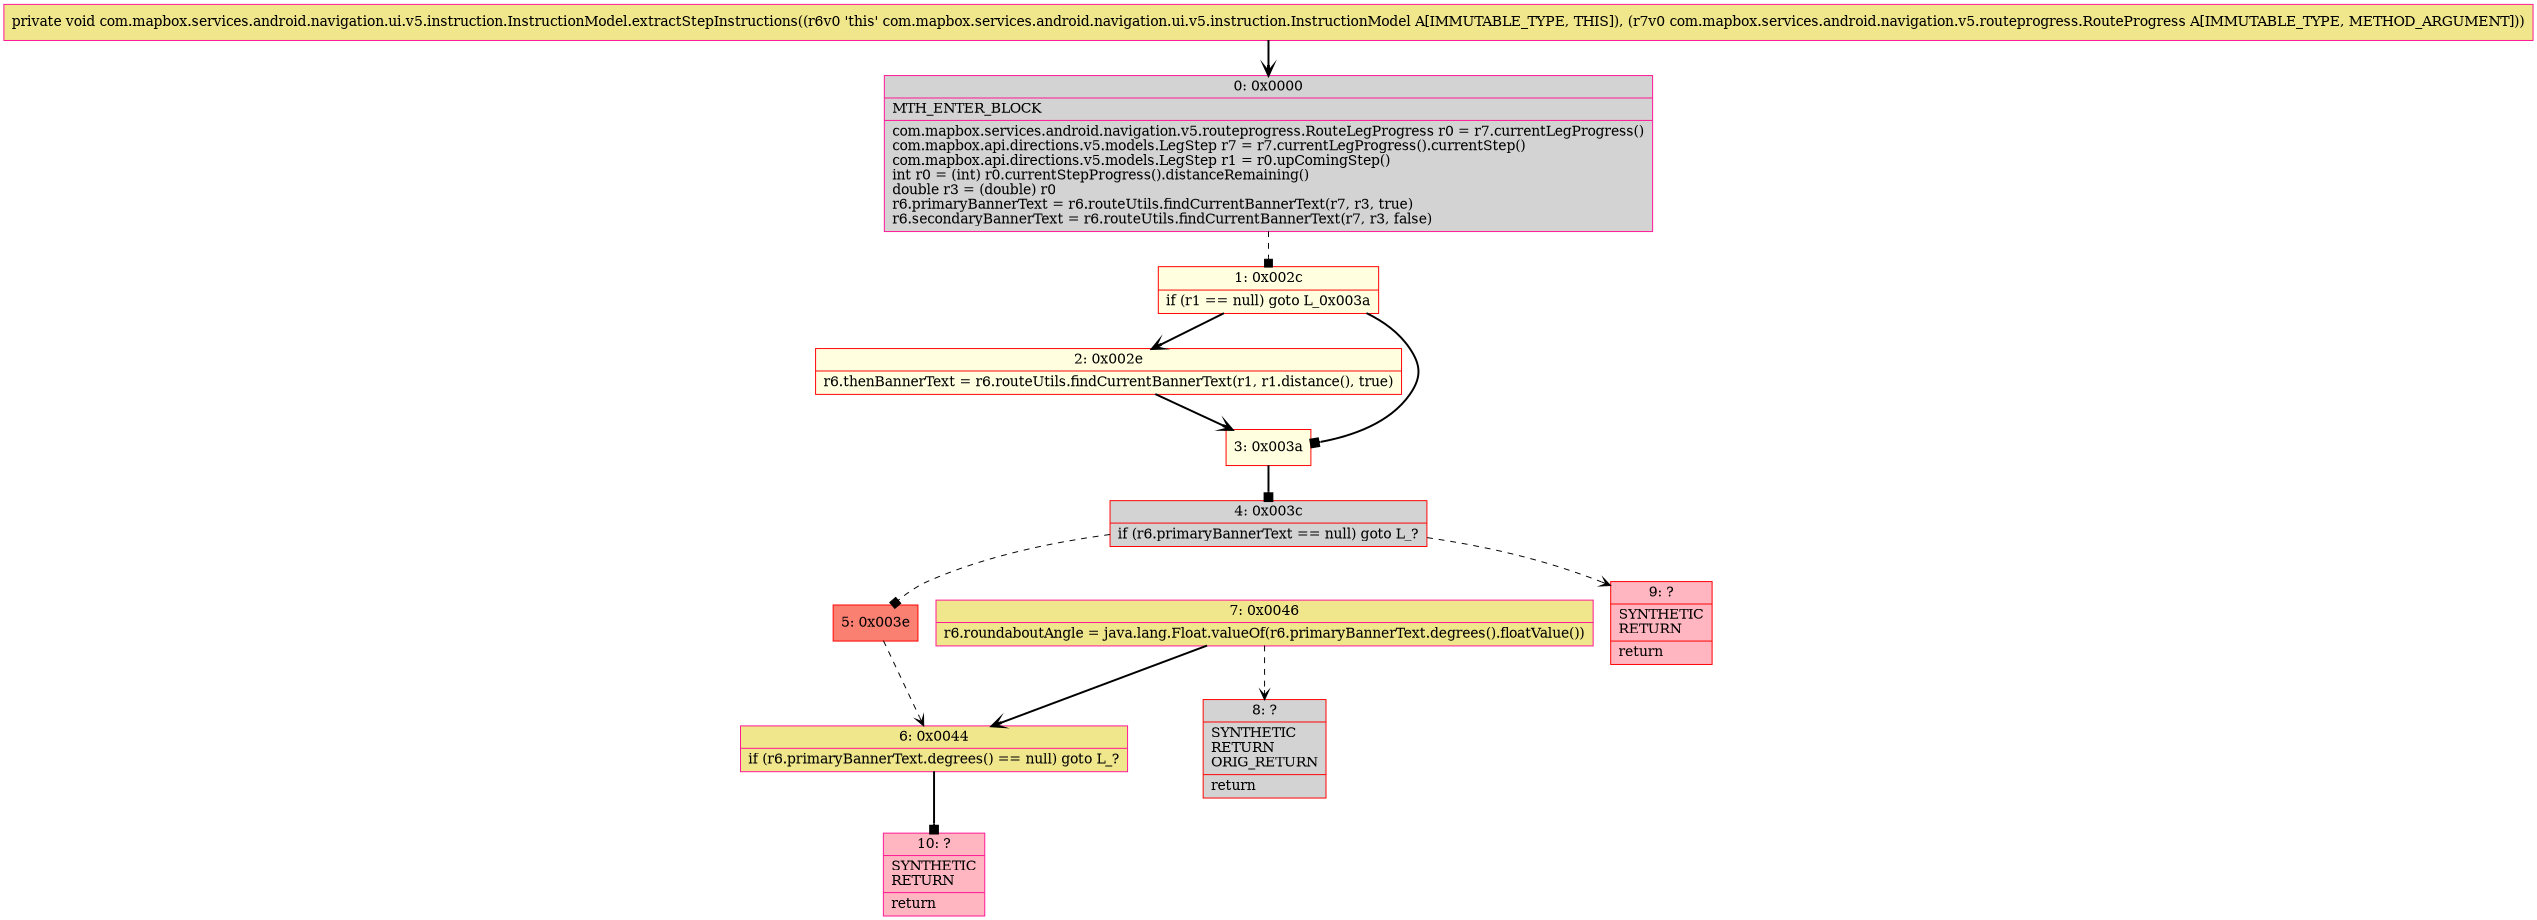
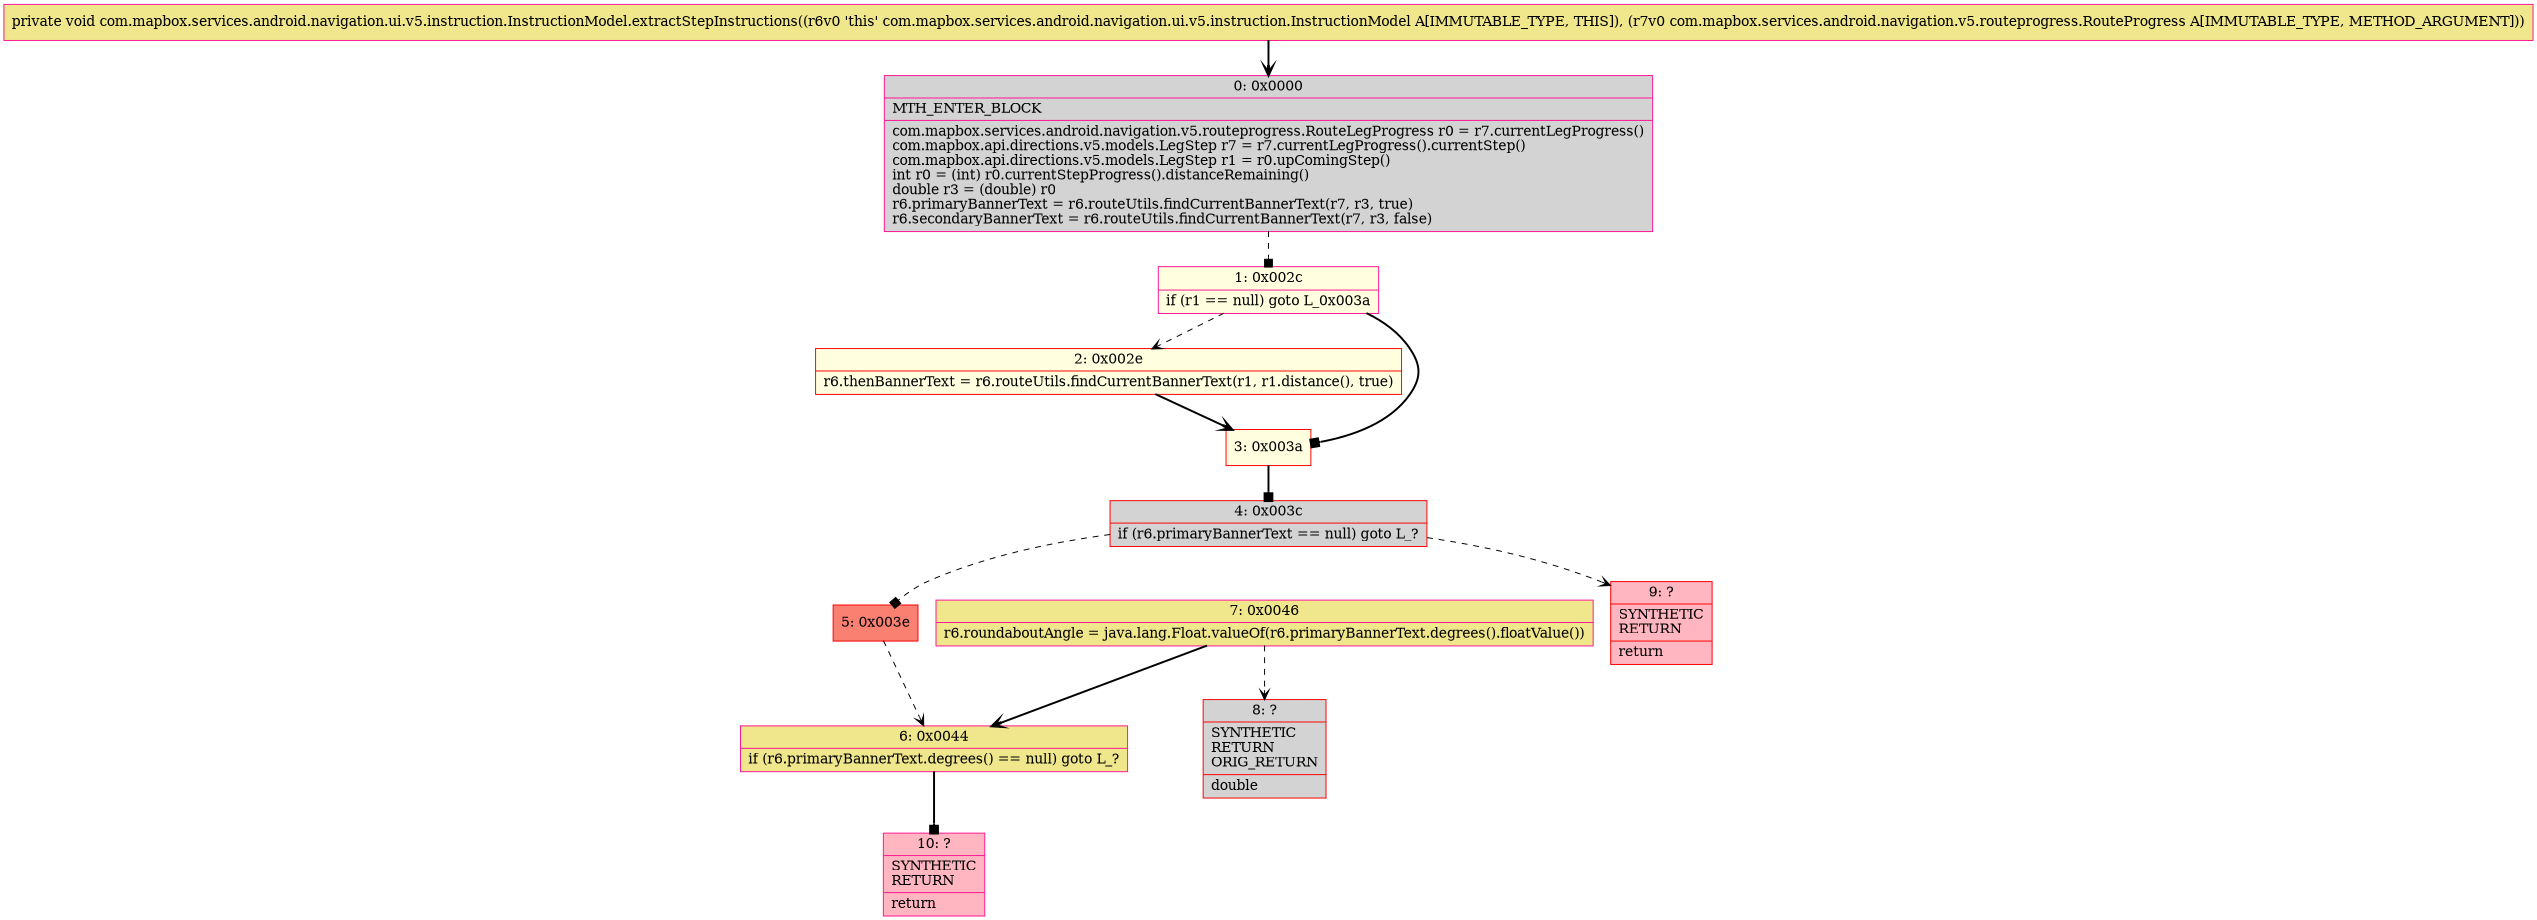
node "1: 0x002c": color red -> deeppink
edge "1: 0x002c" -> "2: 0x002e": style bold -> dashed
node "8: ?": text "return" -> "double"
